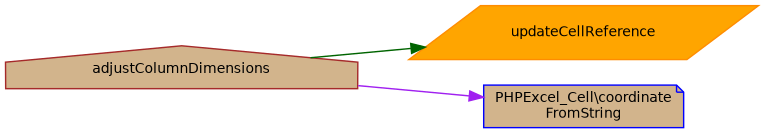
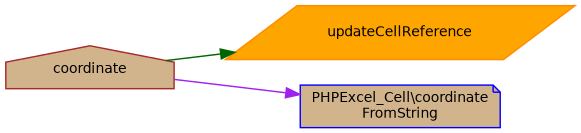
node "adjustColumnDimensions": label "adjustColumnDimensions" -> "coordinate"
